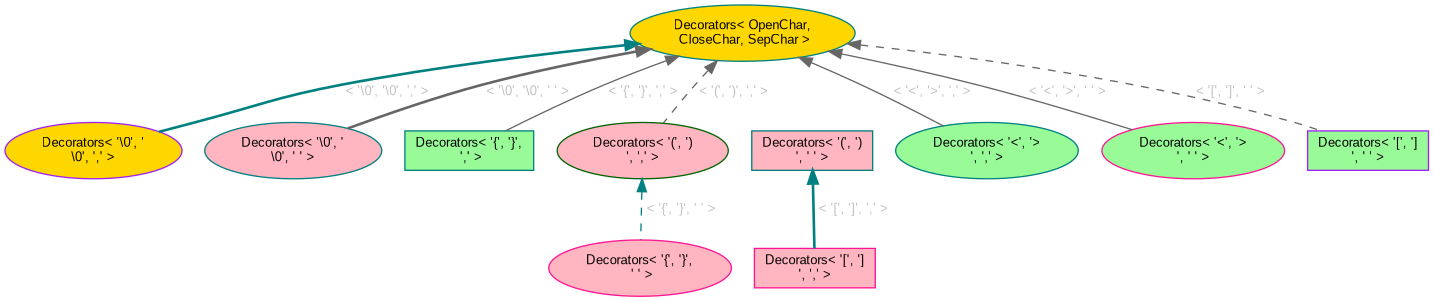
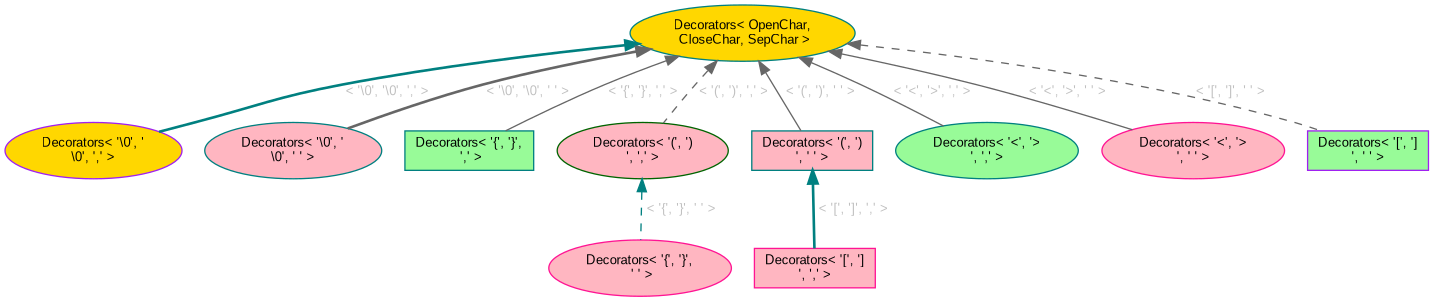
edge "Decorators< '(', ') ', ' ' >" -> "Decorators< OpenChar, CloseChar, SepChar >": added, label "< '(', ')', ' ' >"
node "Decorators< '<', '> ', ' ' >": fillcolor palegreen -> lightpink
